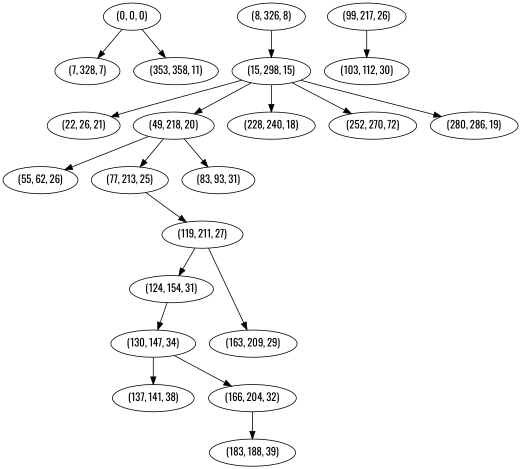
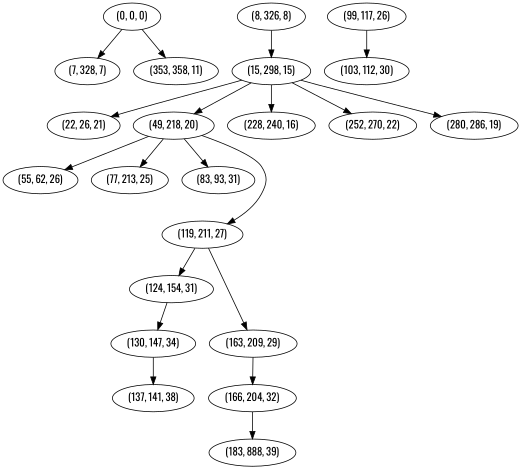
node "(99, 217, 26)": label "(99, 217, 26)" -> "(99, 117, 26)"
node "(228, 240, 18)": label "(228, 240, 18)" -> "(228, 240, 16)"
node "(252, 270, 72)": label "(252, 270, 72)" -> "(252, 270, 22)"
edge "(77, 213, 25)" -> "(119, 211, 27)": now "(49, 218, 20)" -> "(119, 211, 27)"
edge "(130, 147, 34)" -> "(166, 204, 32)": now "(163, 209, 29)" -> "(166, 204, 32)"
node "(183, 188, 39)": label "(183, 188, 39)" -> "(183, 888, 39)"
